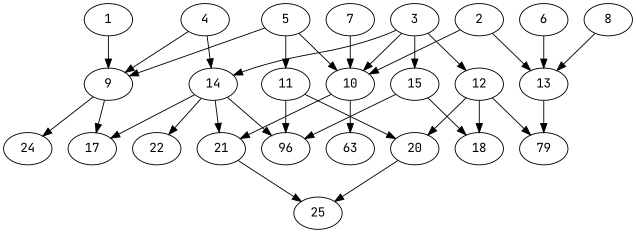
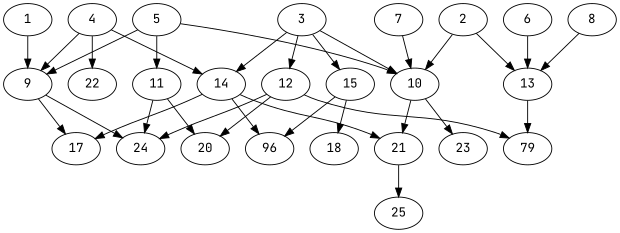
edge "11" -> "96": now "11" -> "24"
edge "12" -> "18": now "12" -> "24"
edge "14" -> "22": now "4" -> "22"
node "63": label "63" -> "23"
edge "20" -> "25": removed
